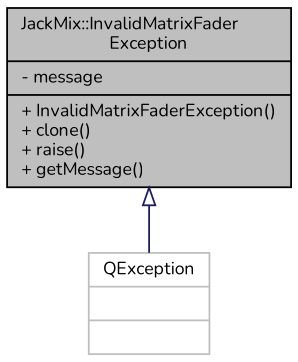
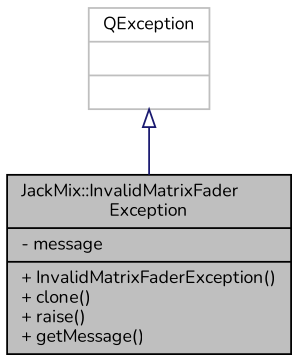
edge "QException" -> "JackMix::InvalidMatrixFader": reversed
